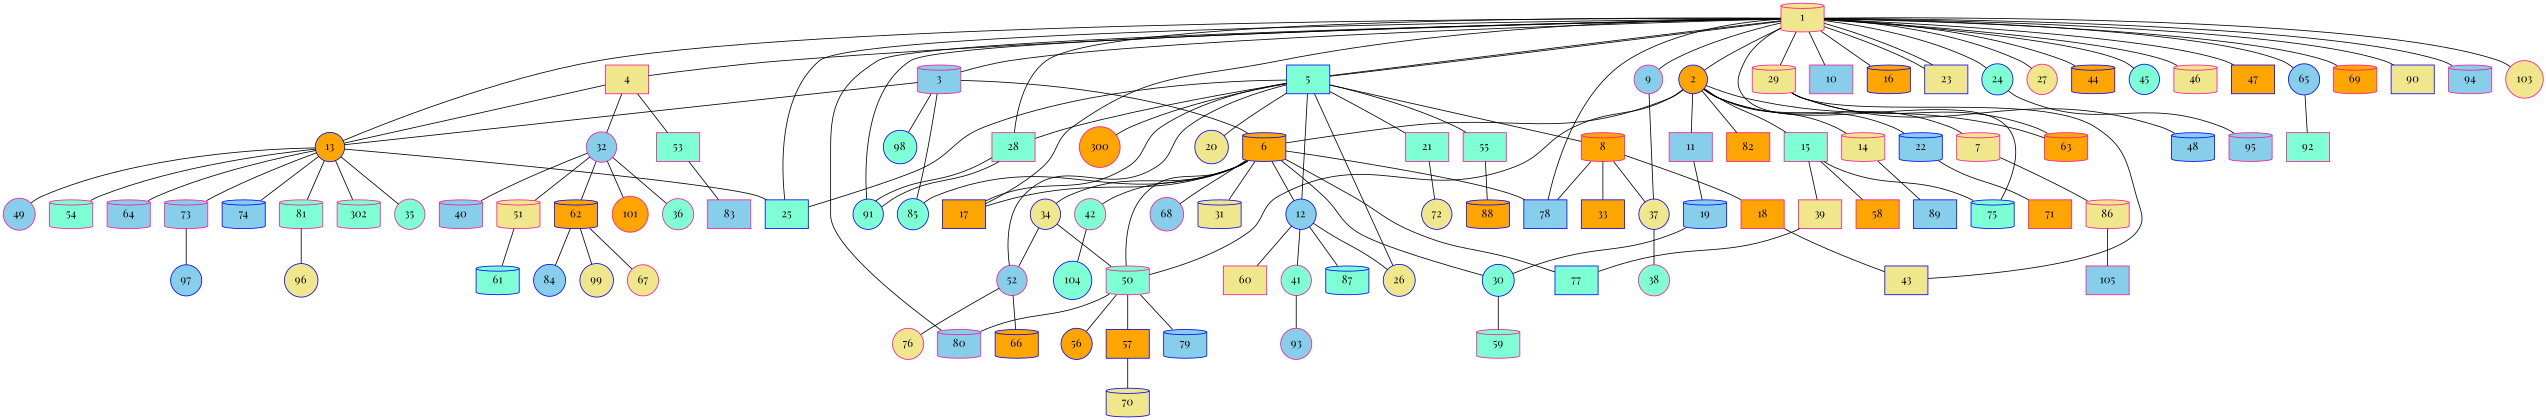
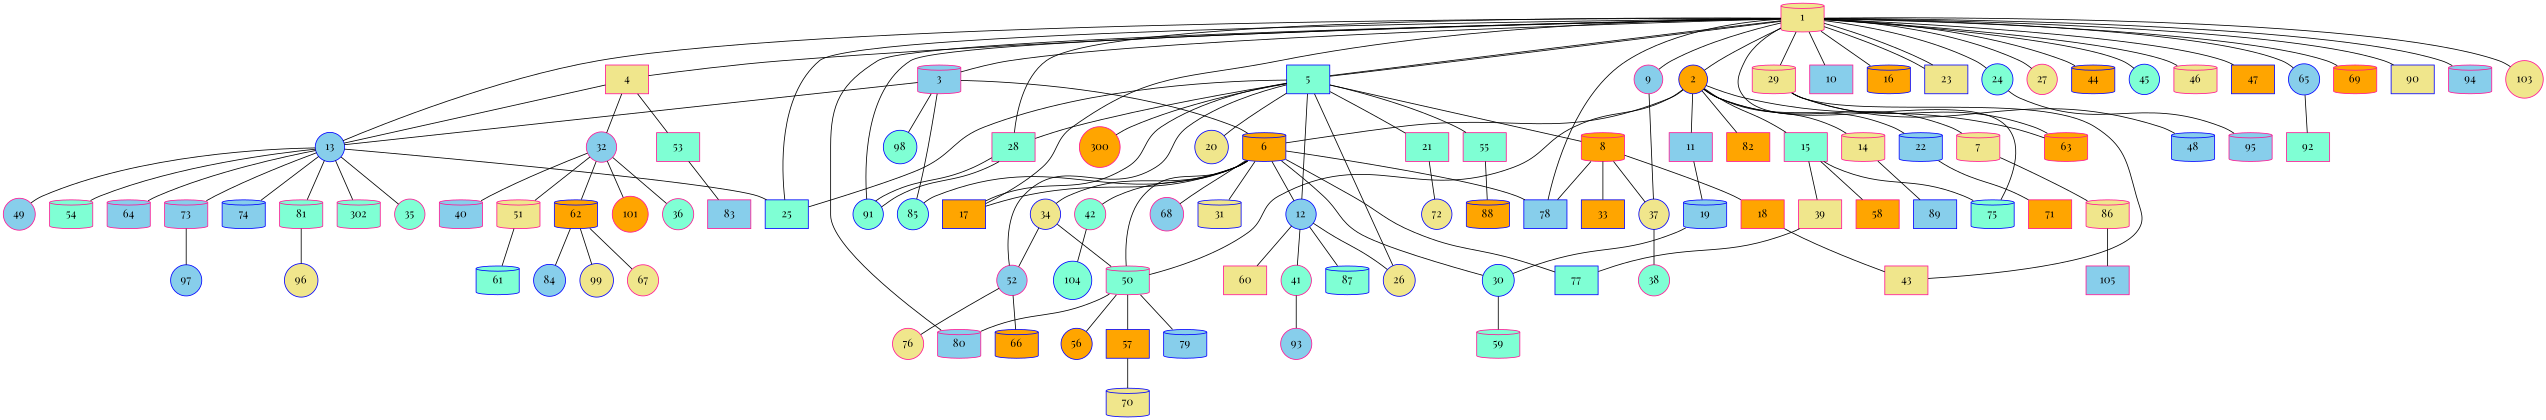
node "13": fillcolor orange -> skyblue
node "43": color blue -> deeppink
